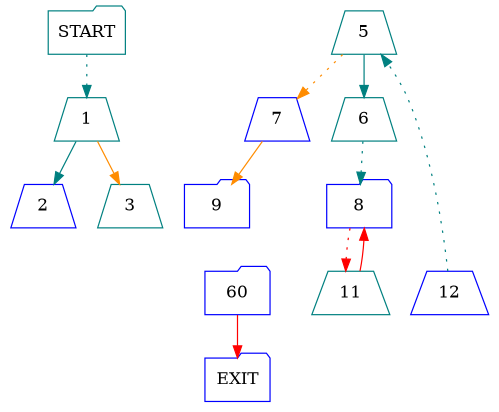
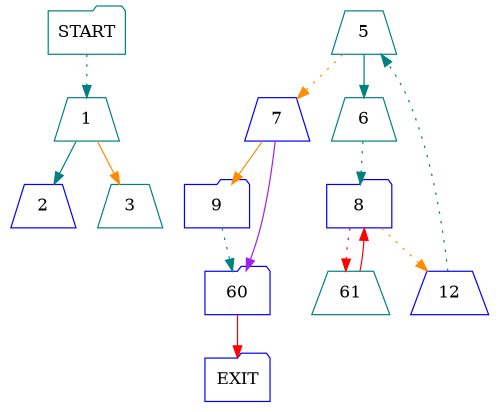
edge "7" -> "60": added
edge "9" -> "60": added
edge "8" -> "12": added
node "11": label "11" -> "61"
